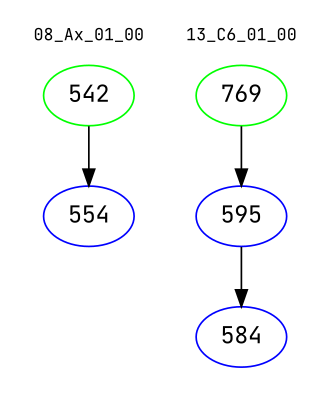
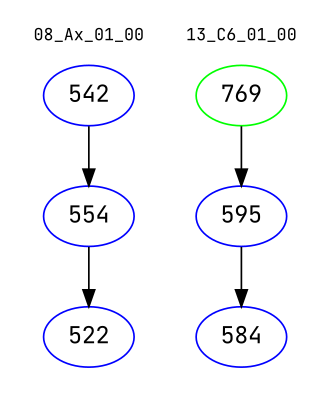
node "542": color green -> blue
node "522": added
